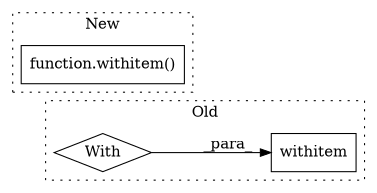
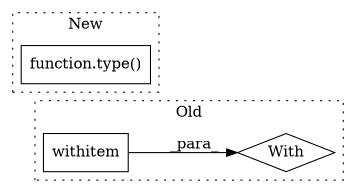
node "function.withitem()": label "function.withitem()" -> "function.type()"
edge "With" -> "withitem": reversed
